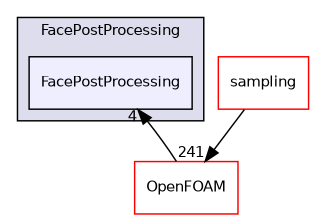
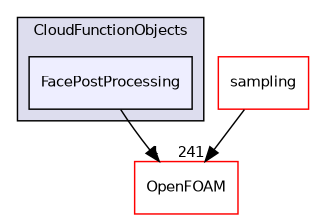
cluster "FacePostProcessing": label "FacePostProcessing" -> "CloudFunctionObjects"
edge "OpenFOAM" -> "FacePostProcessing": reversed
